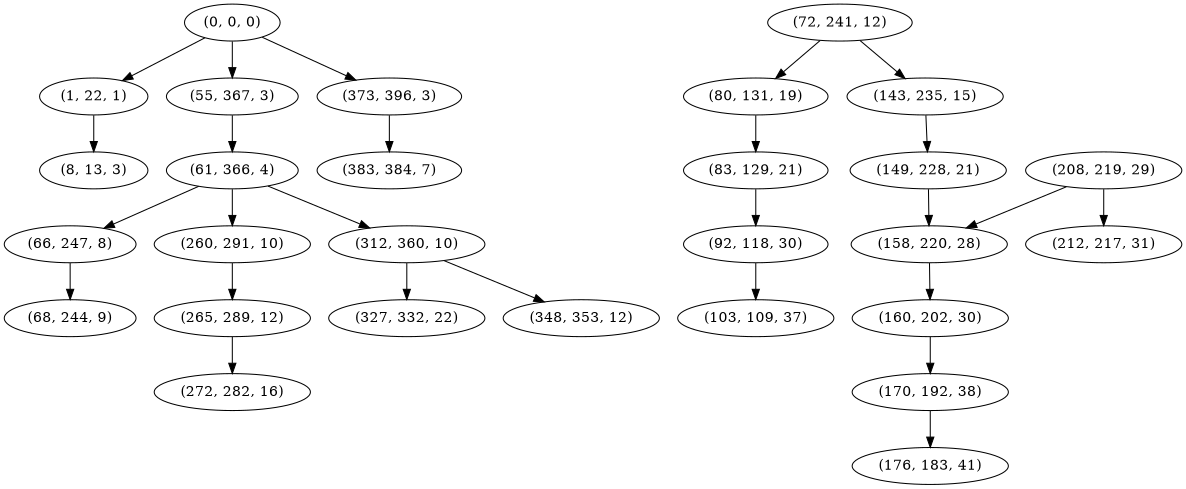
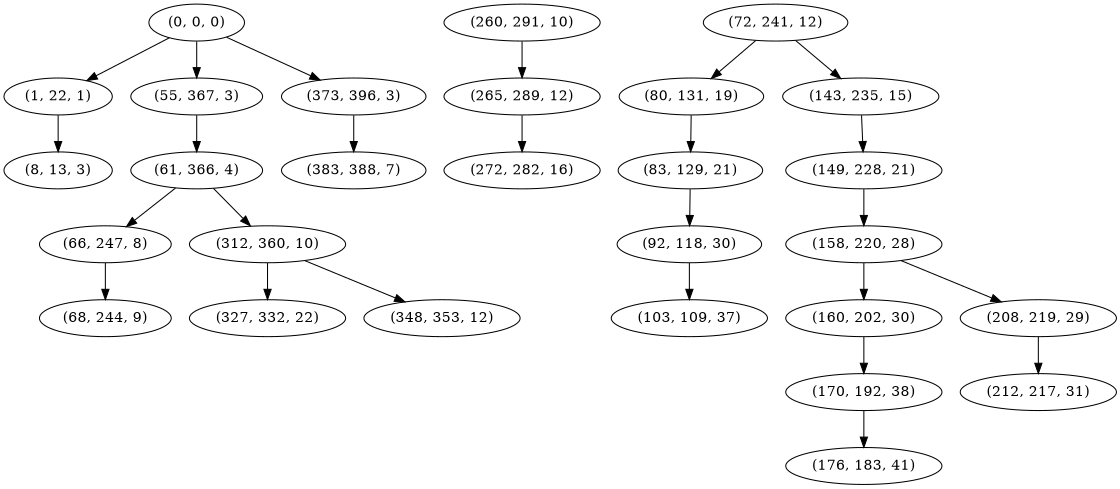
node "(383, 384, 7)": label "(383, 384, 7)" -> "(383, 388, 7)"
edge "(61, 366, 4)" -> "(260, 291, 10)": removed
edge "(208, 219, 29)" -> "(158, 220, 28)": reversed
